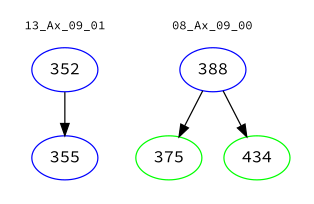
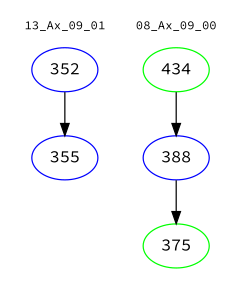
edge "388" -> "434": reversed
